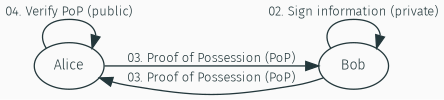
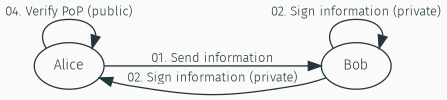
edge "Alice" -> "Bob": label "03. Proof of Possession (PoP)" -> "01. Send information"
edge "Bob" -> "Alice": label "03. Proof of Possession (PoP)" -> "02. Sign information (private)"
